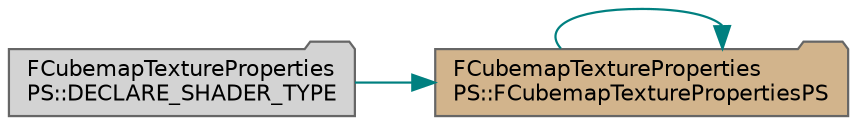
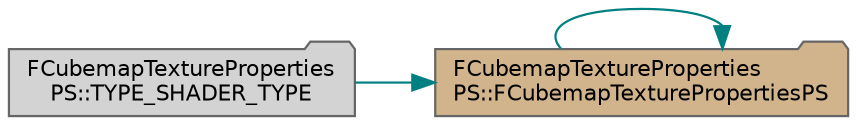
node "FCubemapTextureProperties PS::DECLARE_SHADER_TYPE": label "FCubemapTextureProperties PS::DECLARE_SHADER_TYPE" -> "FCubemapTextureProperties PS::TYPE_SHADER_TYPE"
